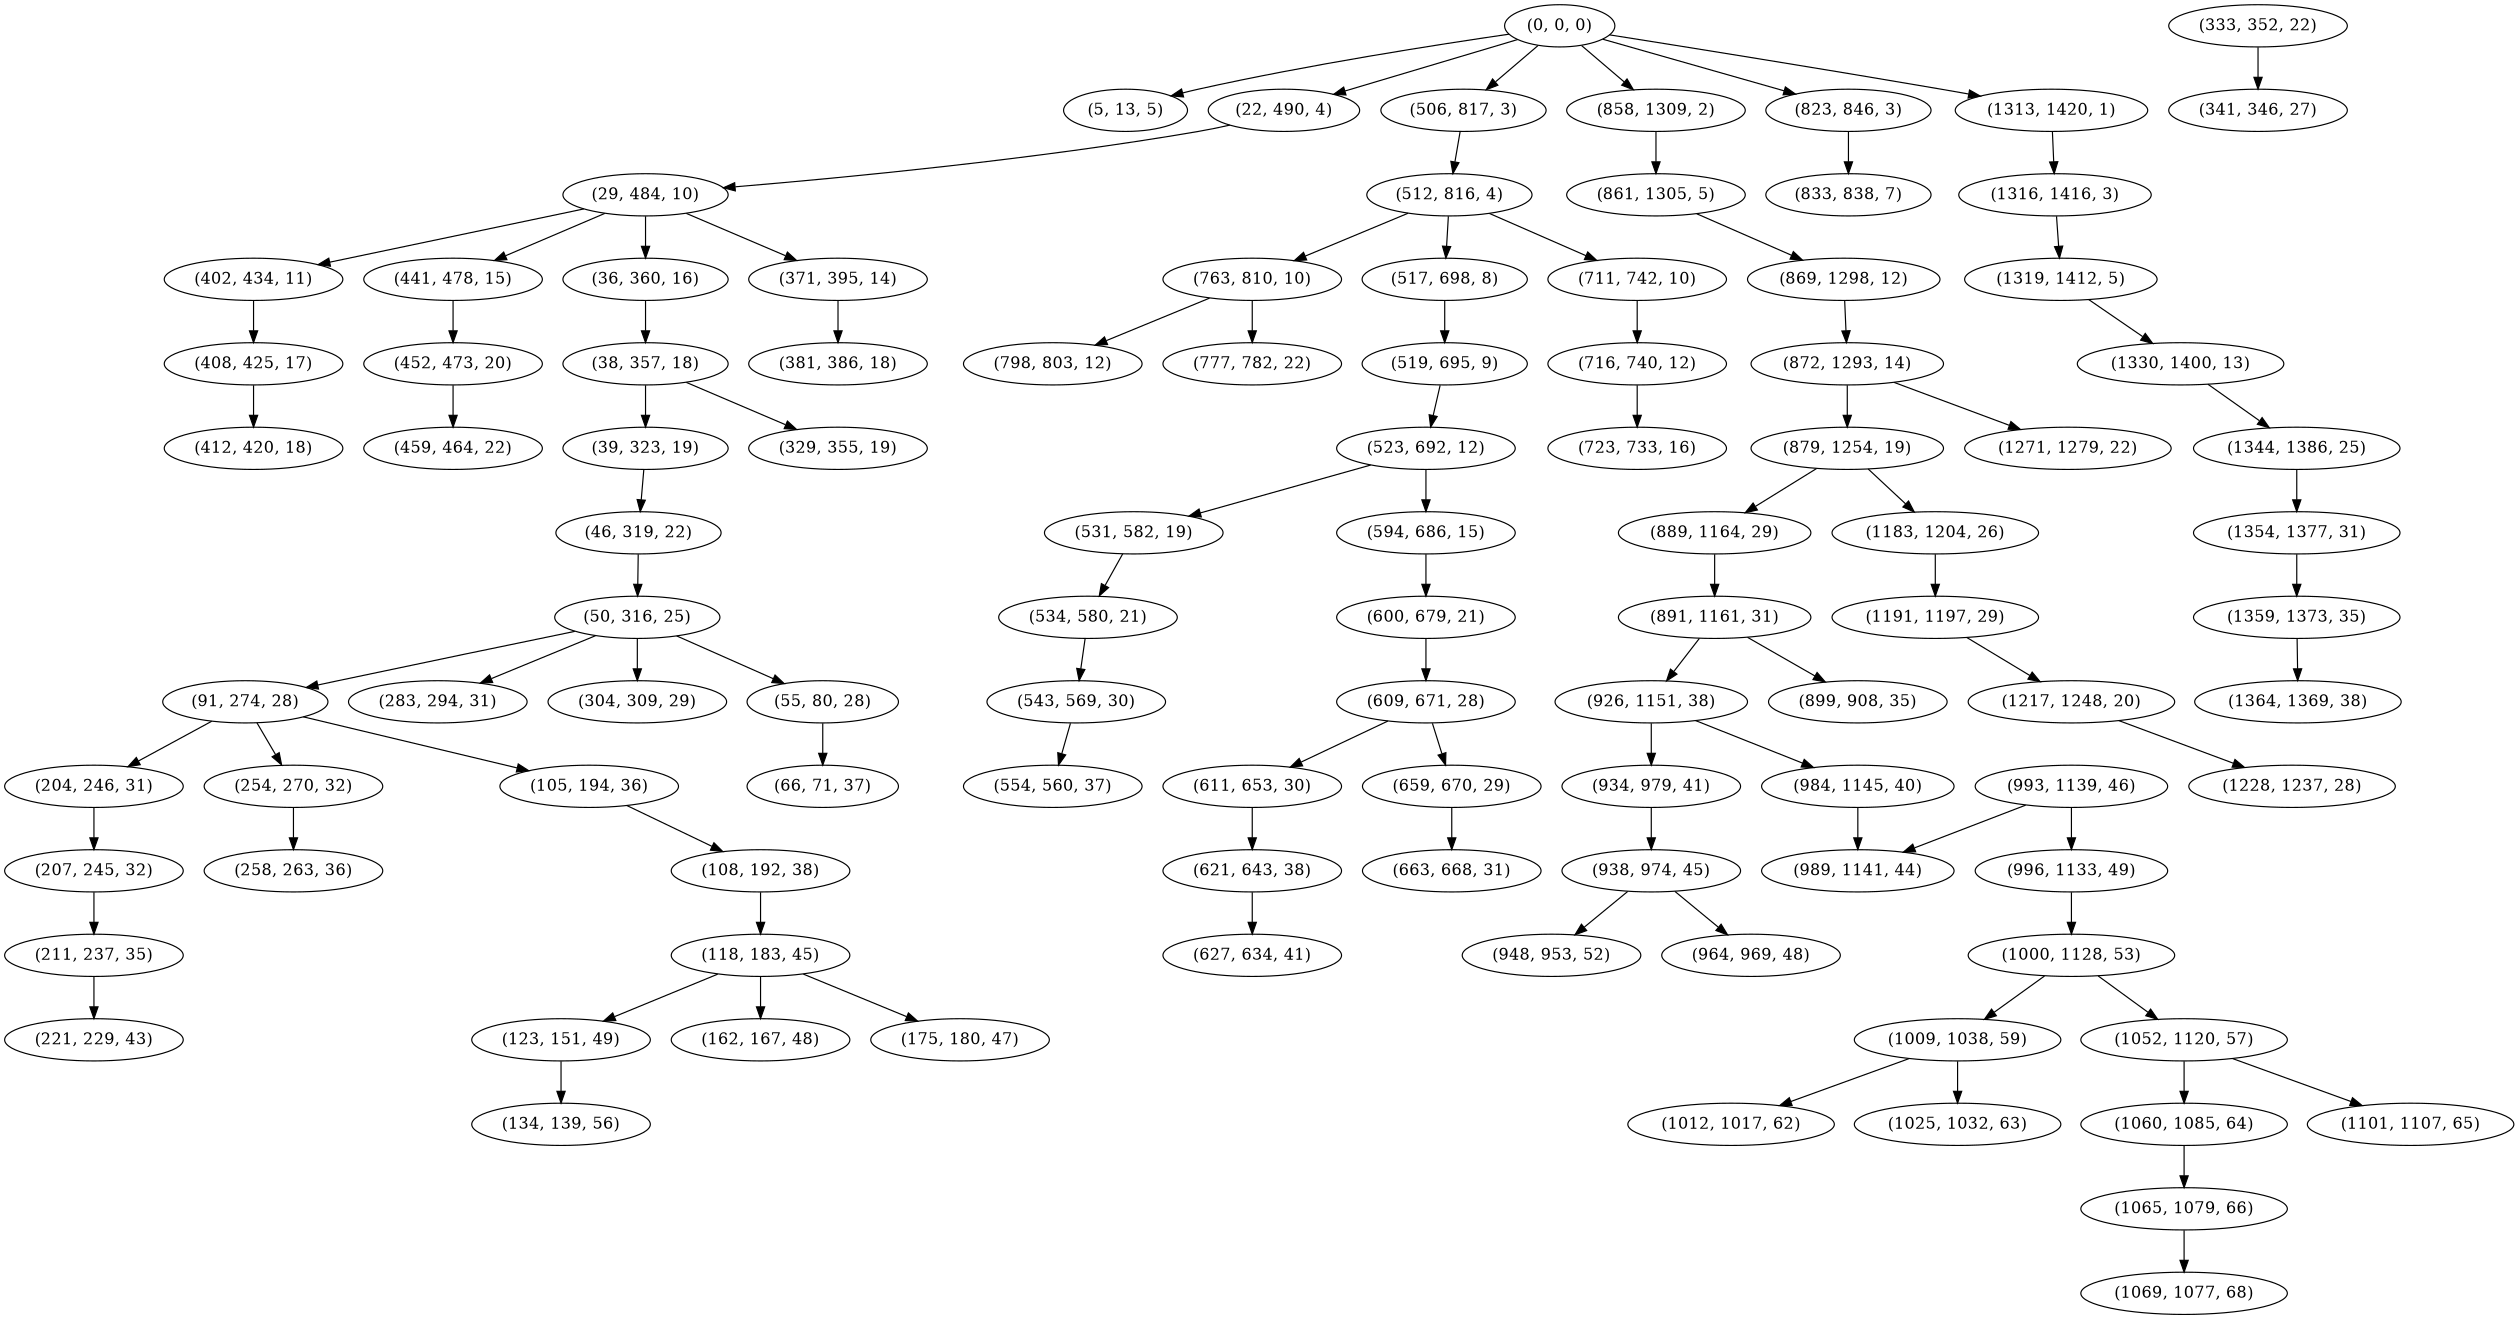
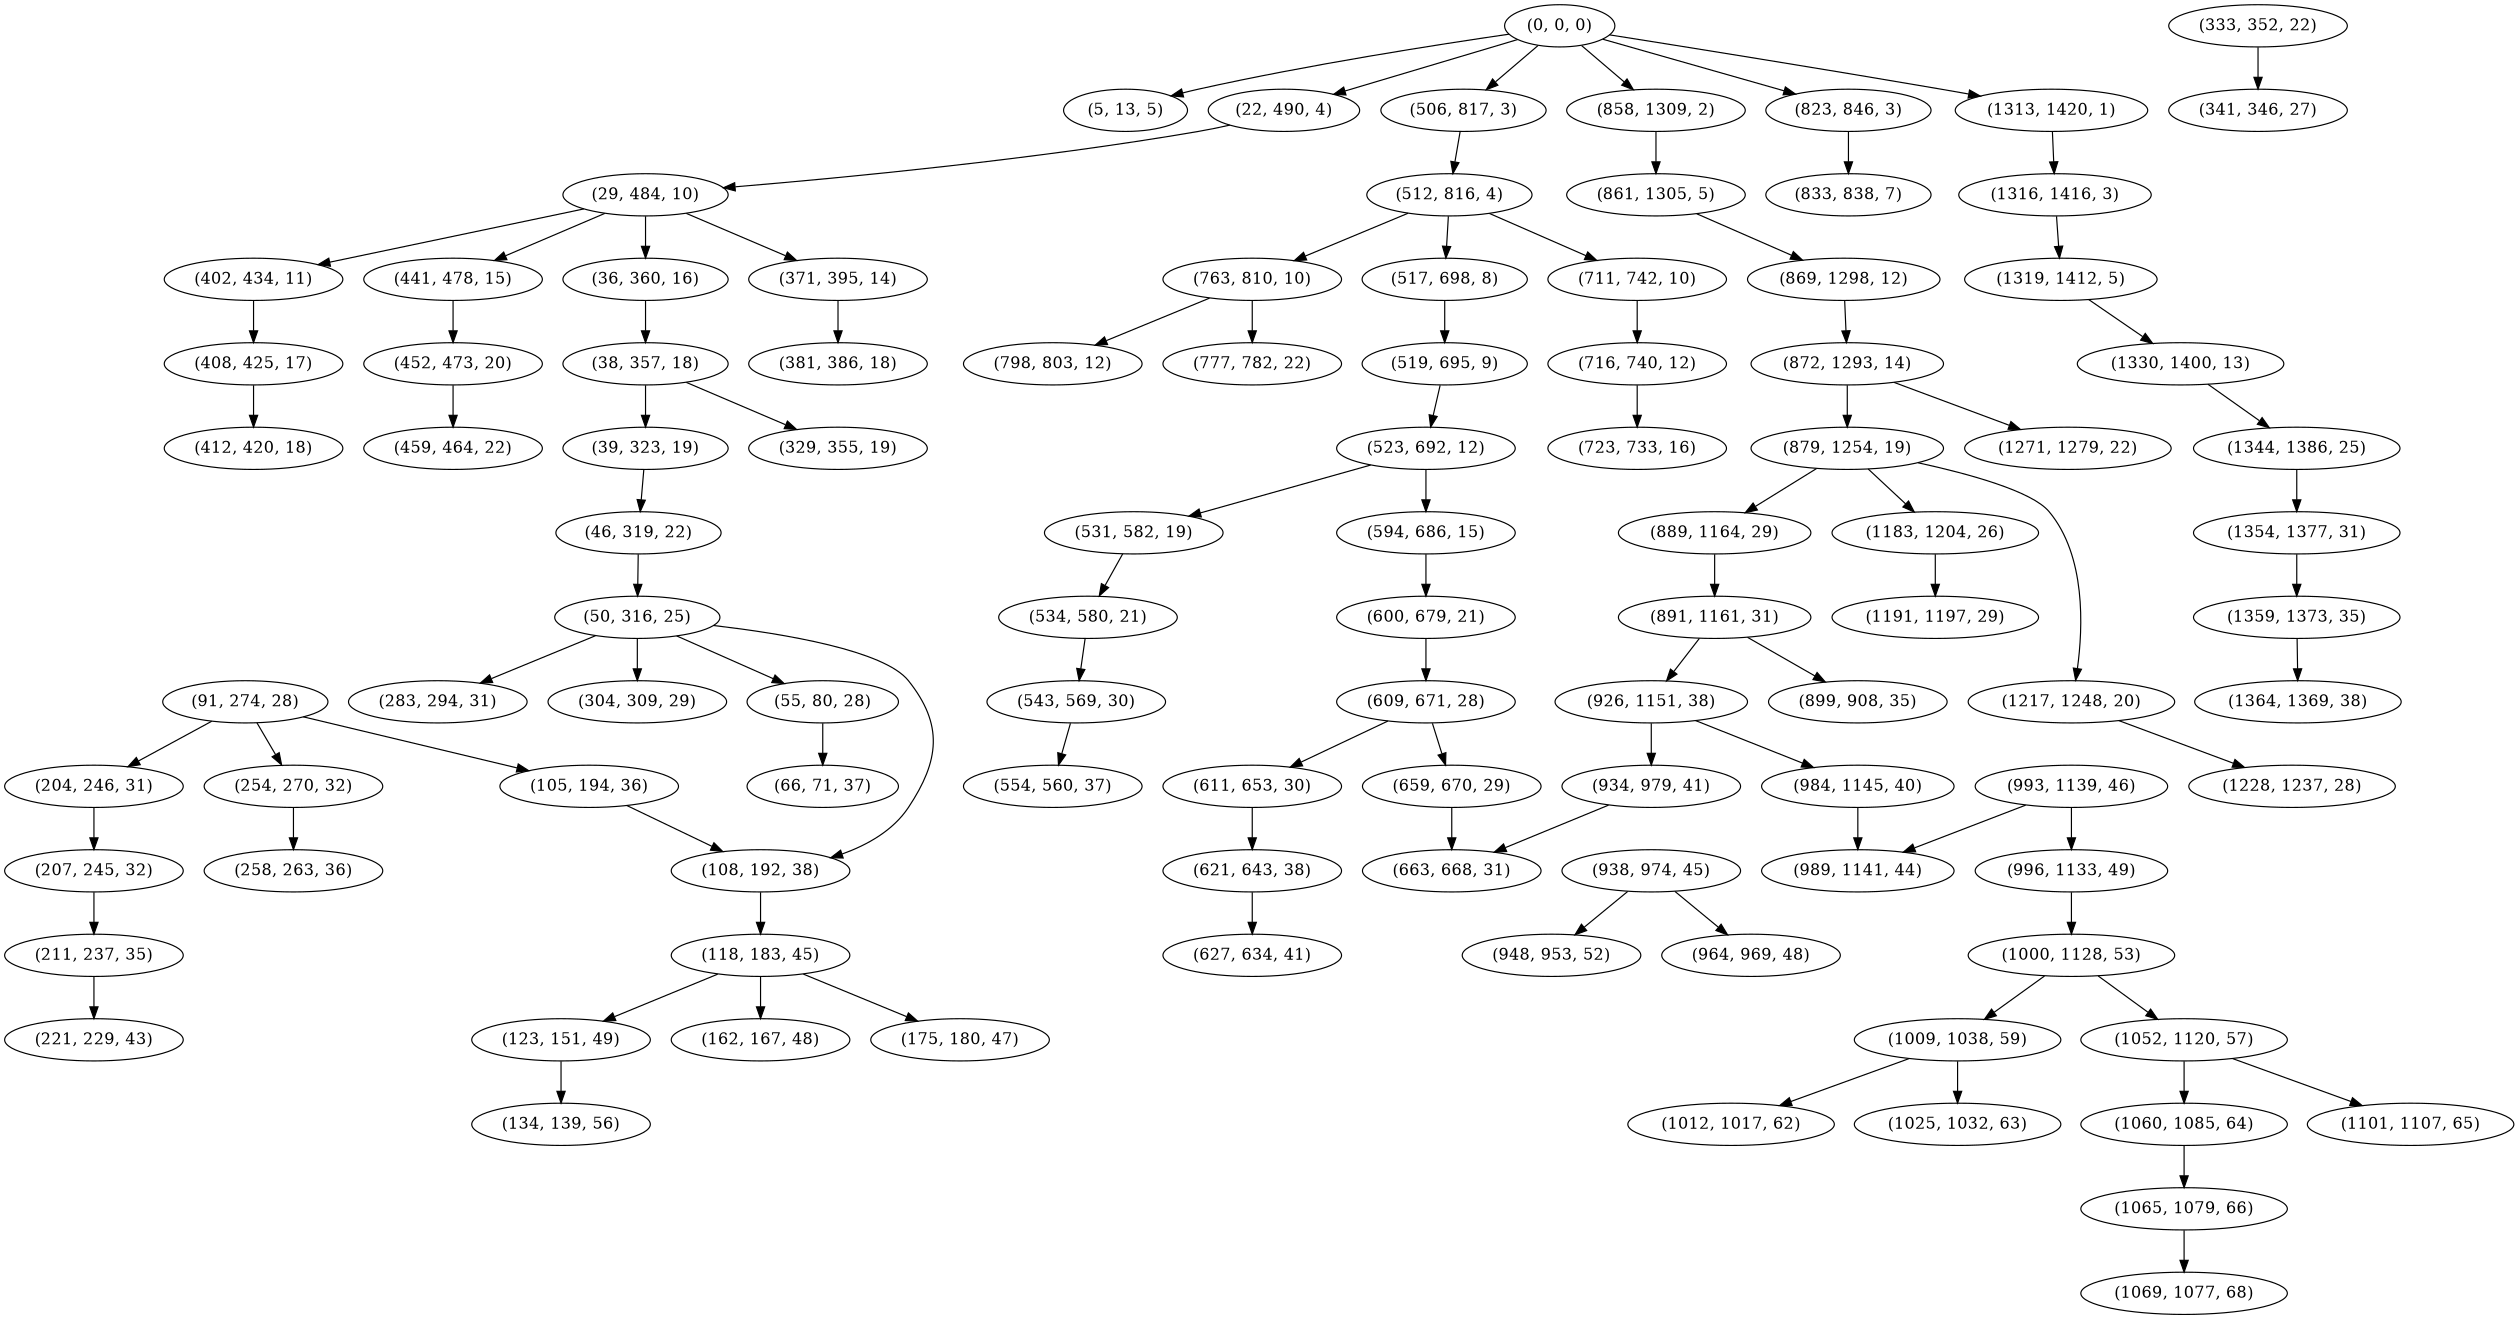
edge "(1191, 1197, 29)" -> "(1217, 1248, 20)": now "(879, 1254, 19)" -> "(1217, 1248, 20)"
edge "(50, 316, 25)" -> "(91, 274, 28)": now "(50, 316, 25)" -> "(108, 192, 38)"
edge "(934, 979, 41)" -> "(938, 974, 45)": now "(934, 979, 41)" -> "(663, 668, 31)"
